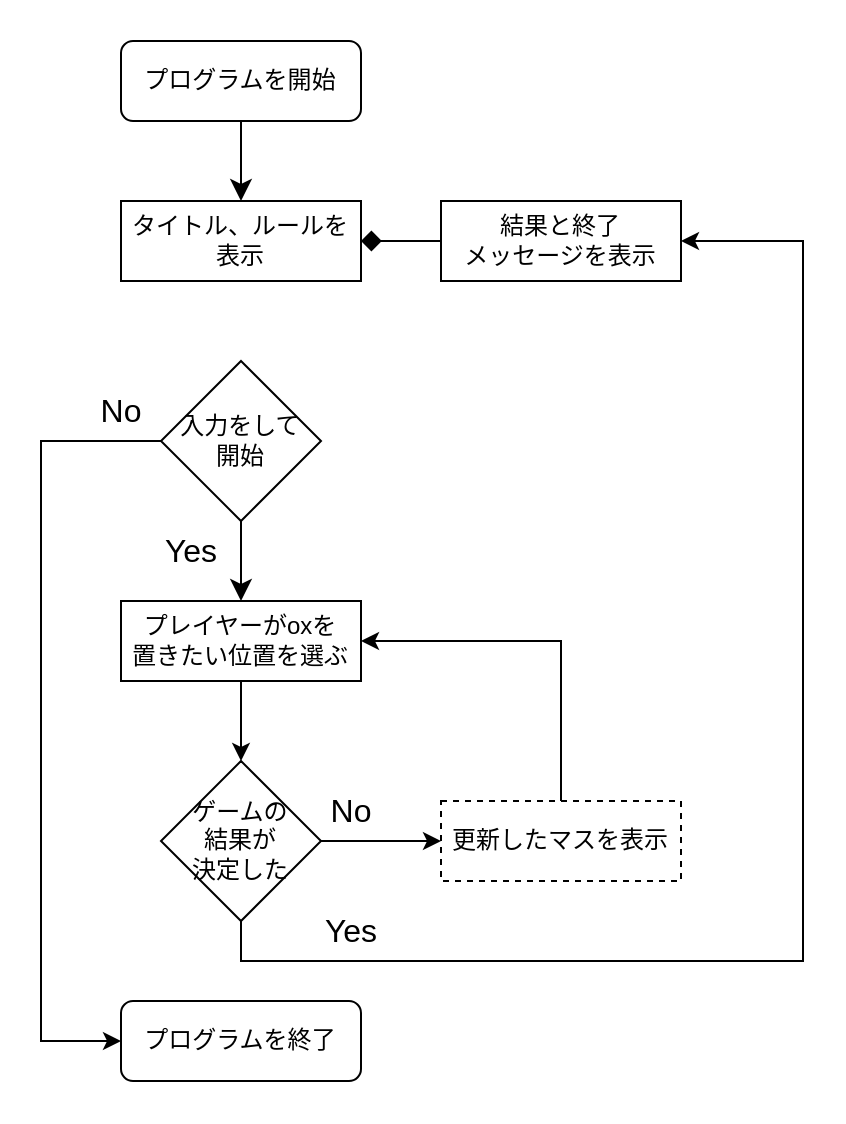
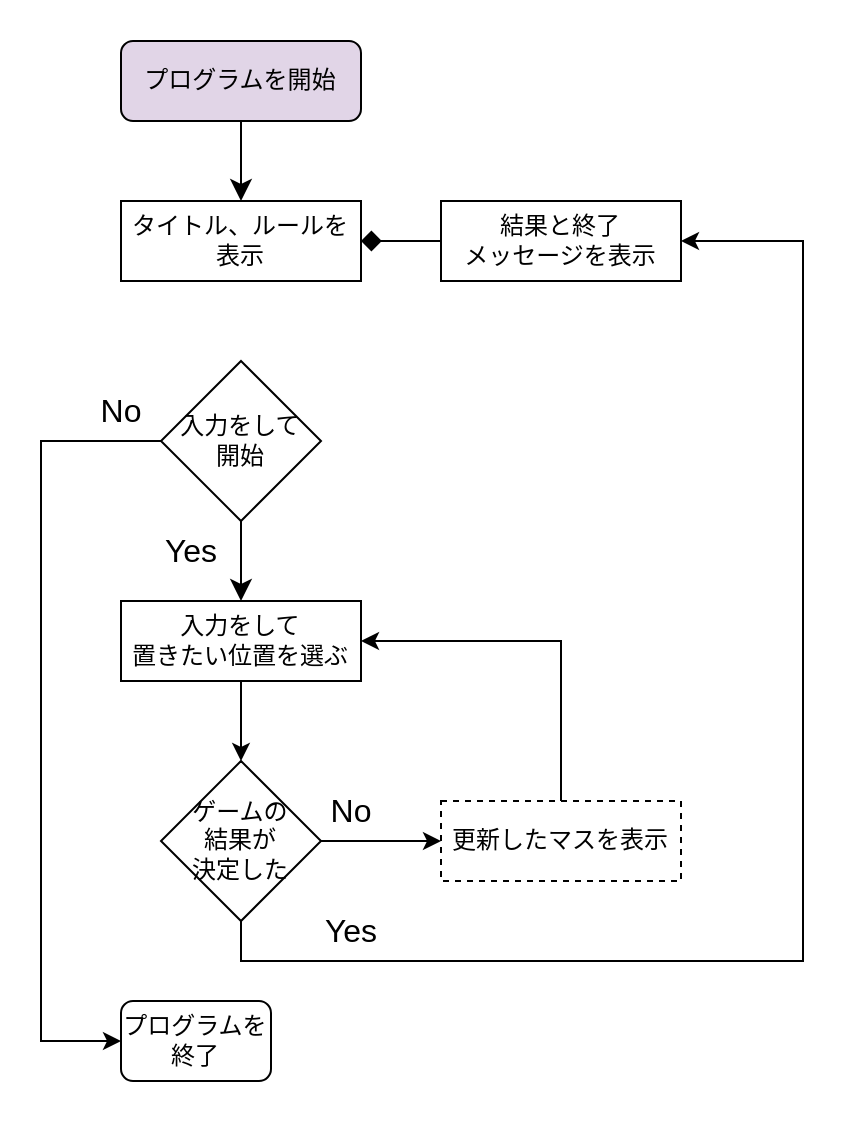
node "プログラムを開始": fillcolor #ffffff -> #e1d5e7
node "プレイヤーがoxを 置きたい位置を選ぶ": label "プレイヤーがoxを 置きたい位置を選ぶ" -> "入力をして 置きたい位置を選ぶ"
node "プログラムを終了": size 240x80 -> 150x80
